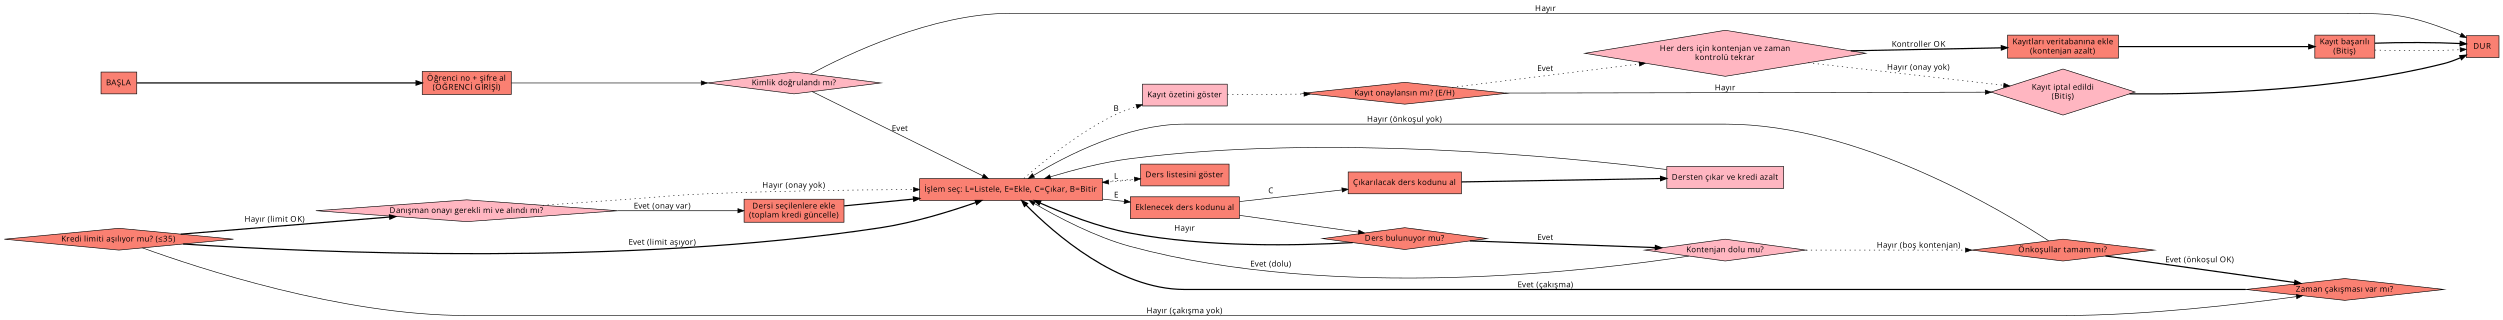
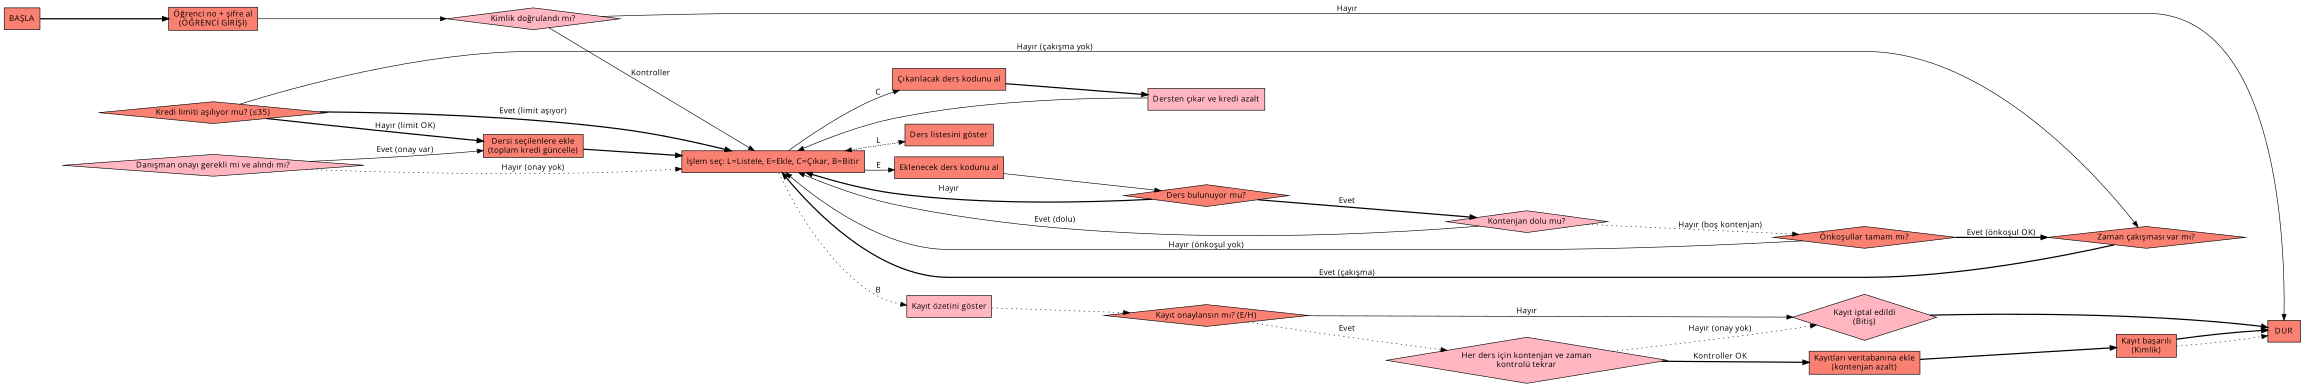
node "Kayıt başarılı (Bitiş)": label "Kayıt başarılı (Bitiş)" -> "Kayıt başarılı (Kimlik)"
edge "Kimlik doğrulandı mı?" -> "İşlem seç: L=Listele, E=Ekle, C=Çıkar, B=Bitir": label "Evet" -> "Kontroller"
edge "Eklenecek ders kodunu al" -> "Çıkarılacak ders kodunu al": now "İşlem seç: L=Listele, E=Ekle, C=Çıkar, B=Bitir" -> "Çıkarılacak ders kodunu al"
edge "Kredi limiti aşılıyor mu? (≤35)" -> "Danışman onayı gerekli mi ve alındı mı?": now "Kredi limiti aşılıyor mu? (≤35)" -> "Dersi seçilenlere ekle (toplam kredi güncelle)"
